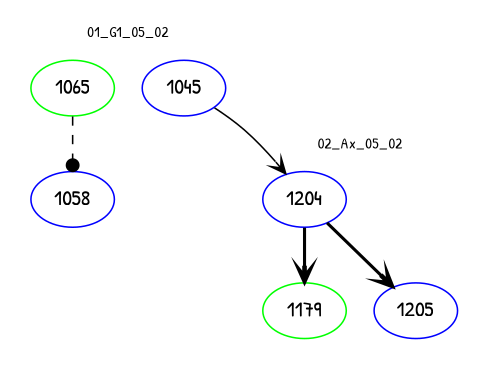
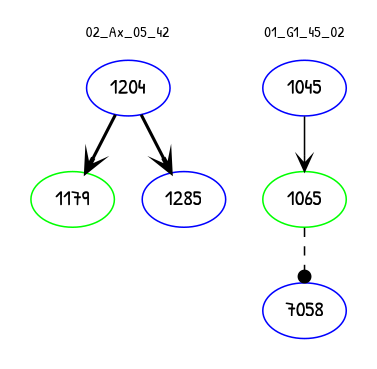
cluster "01_G1_05_02": label "01_G1_05_02" -> "01_G1_45_02"
edge "1045" -> "1204": now "1045" -> "1065"
cluster "02_Ax_05_02": label "02_Ax_05_02" -> "02_Ax_05_42"
node "1058": label "1058" -> "7058"
node "1205": label "1205" -> "1285"
